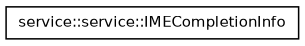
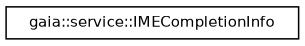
node "service::service::IMECompletionInfo": label "service::service::IMECompletionInfo" -> "gaia::service::IMECompletionInfo"
